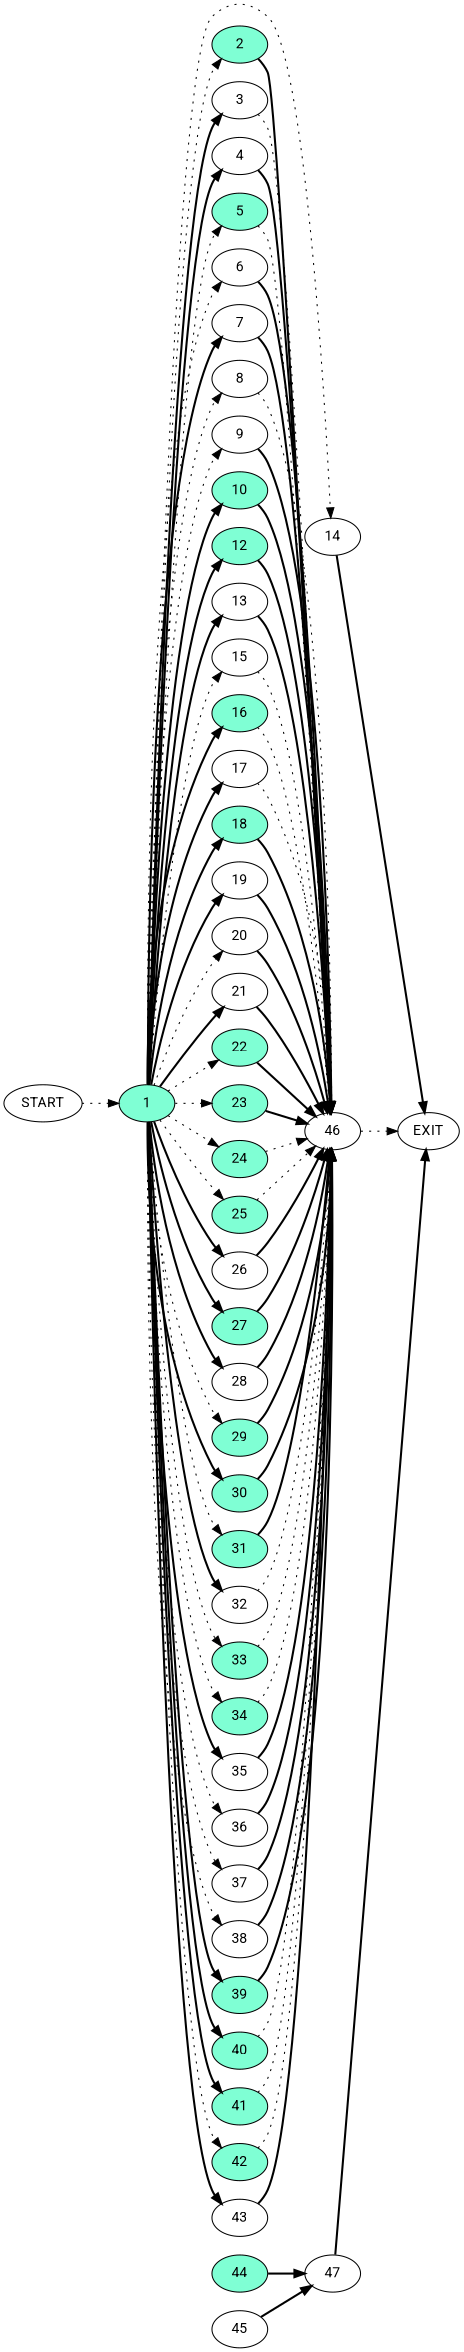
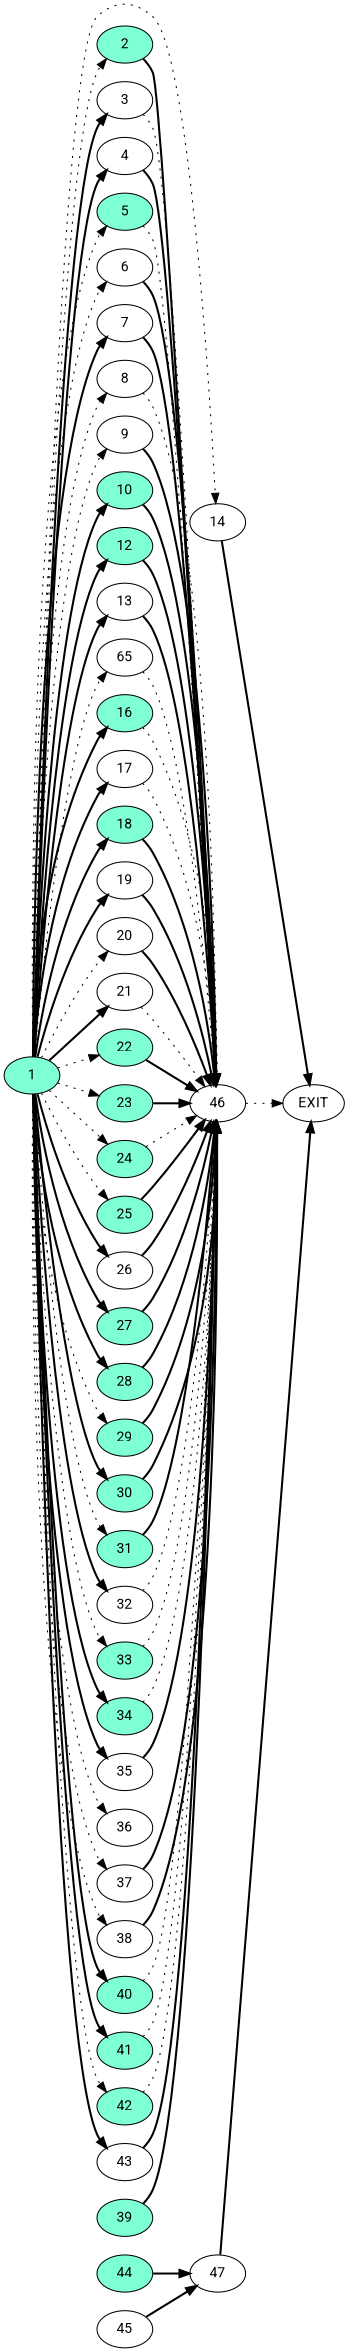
node "15": label "15" -> "65"
edge "21" -> "46": style bold -> dotted
node "START": removed
edge "25" -> "46": style dotted -> bold
node "28": fillcolor white -> aquamarine
edge "1" -> "34": style dotted -> bold
edge "1" -> "39": removed
edge "36" -> "46": removed
